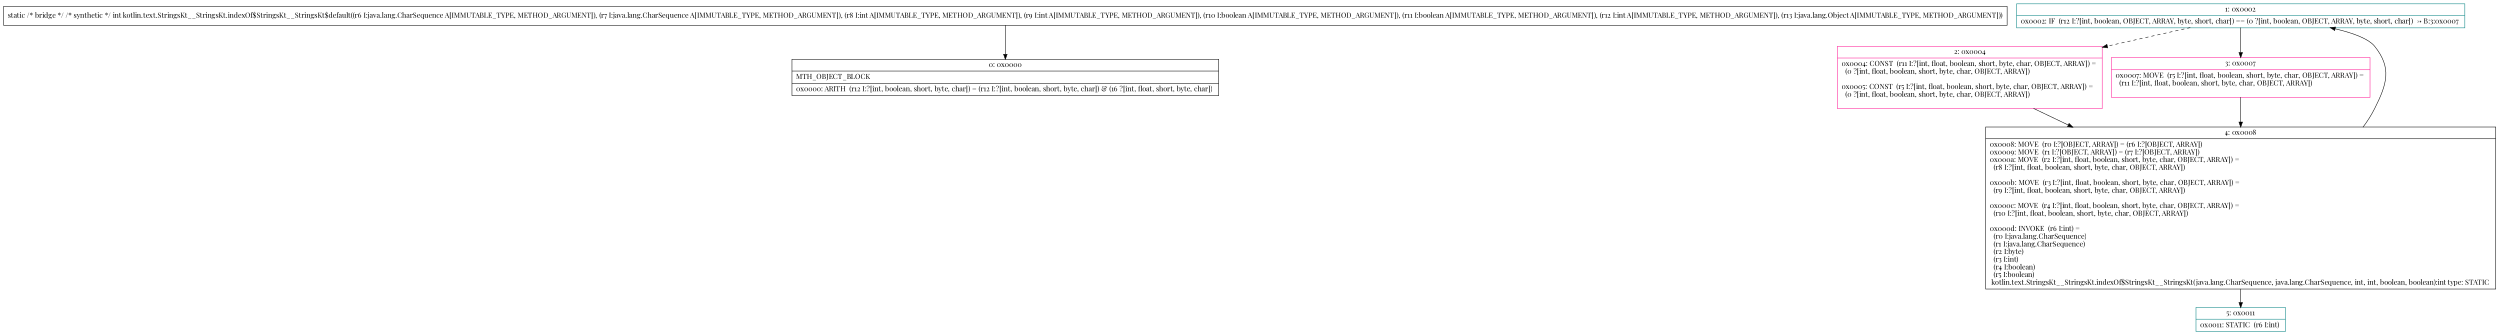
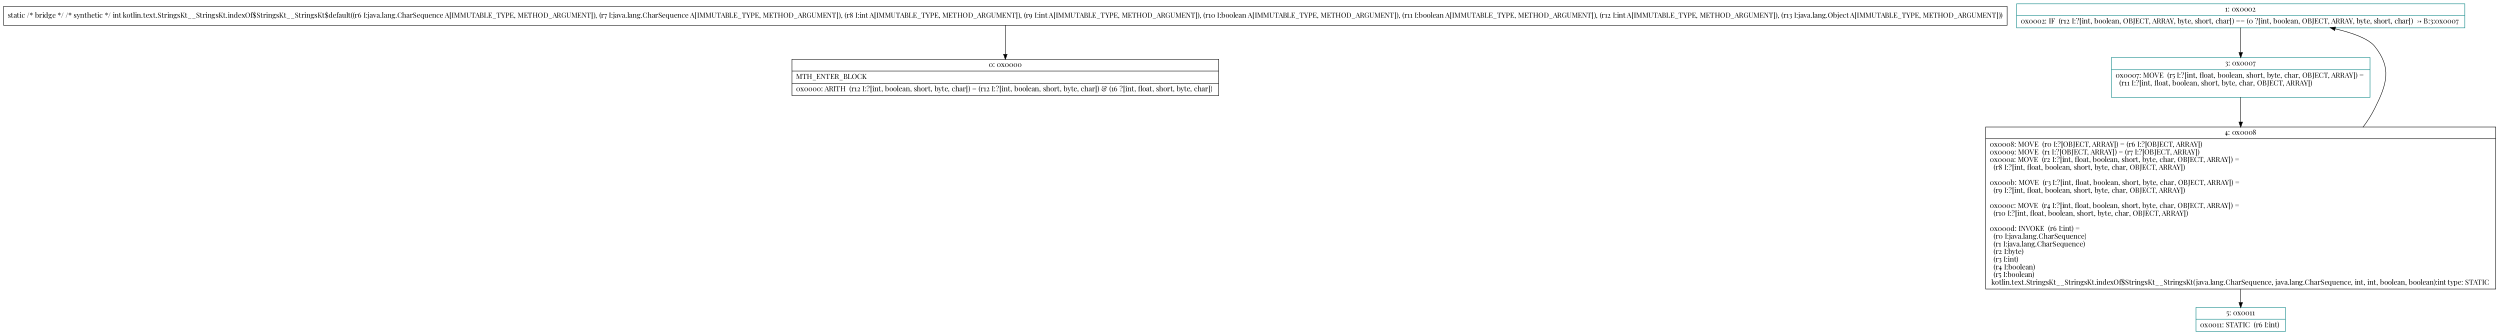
node "0: 0x0000": text "MTH_OBJECT_BLOCK" -> "MTH_ENTER_BLOCK"
node "2: 0x0004": removed
node "3: 0x0007": color deeppink -> teal
